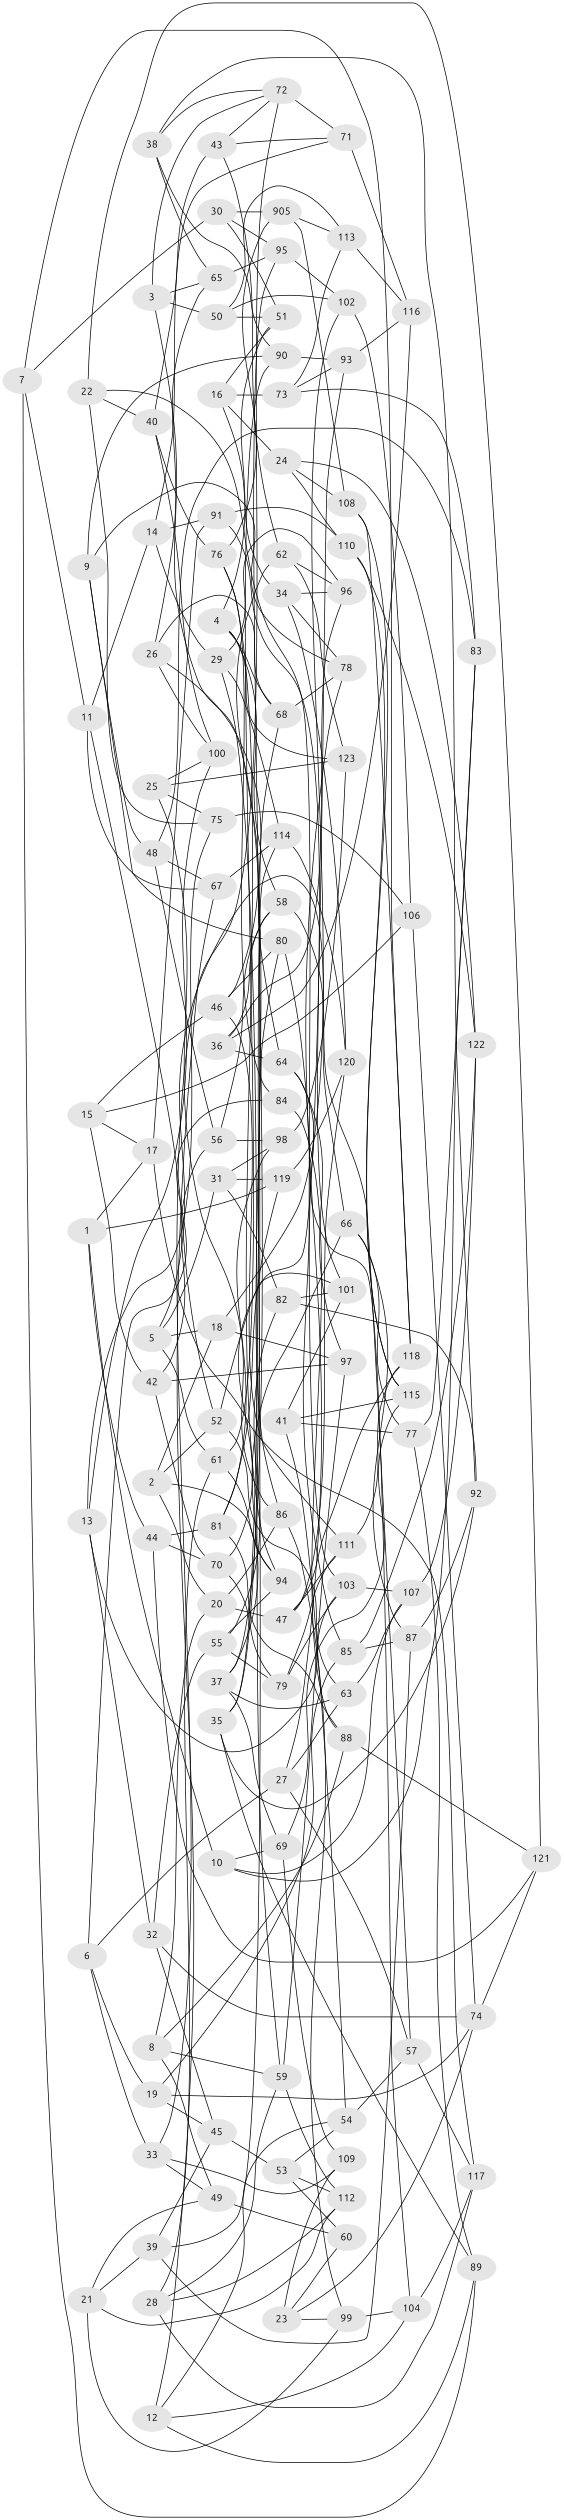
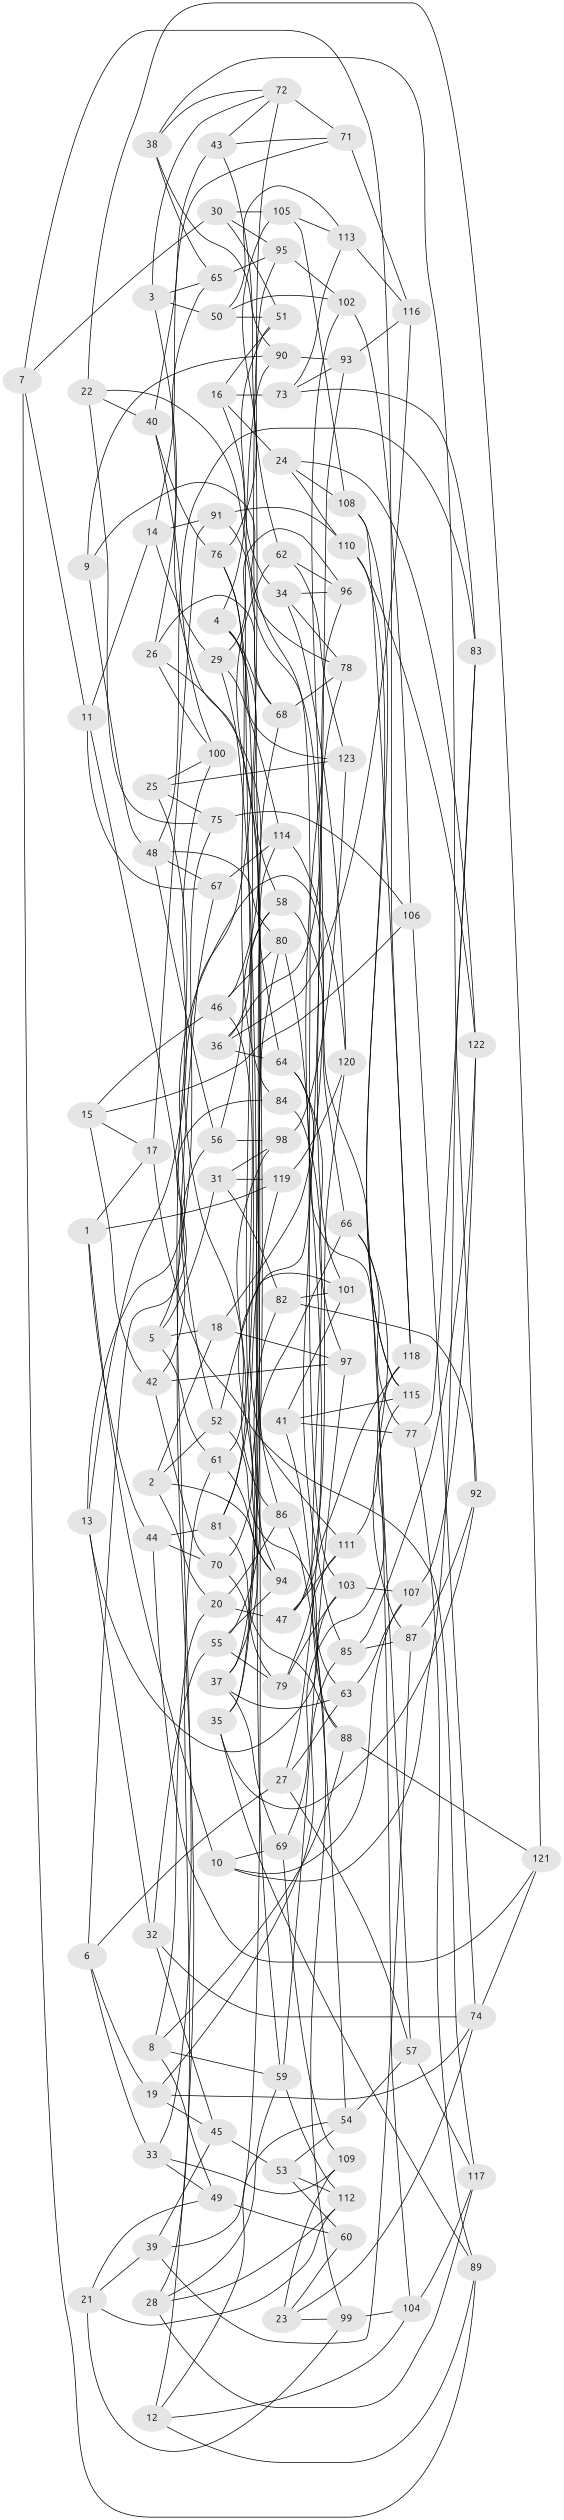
node "905": label "905" -> "105"
edge "9" -- "80": now "48" -- "80"
